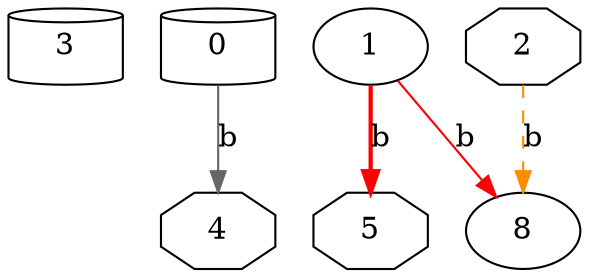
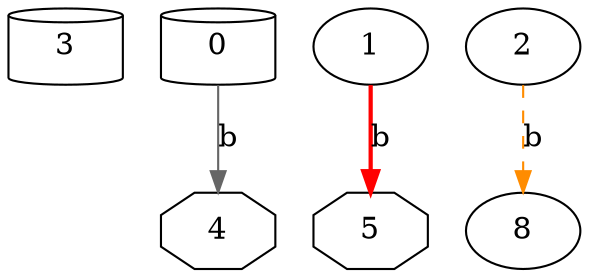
node "2": shape octagon -> ellipse
edge "1" -> "8": removed, label "b"
